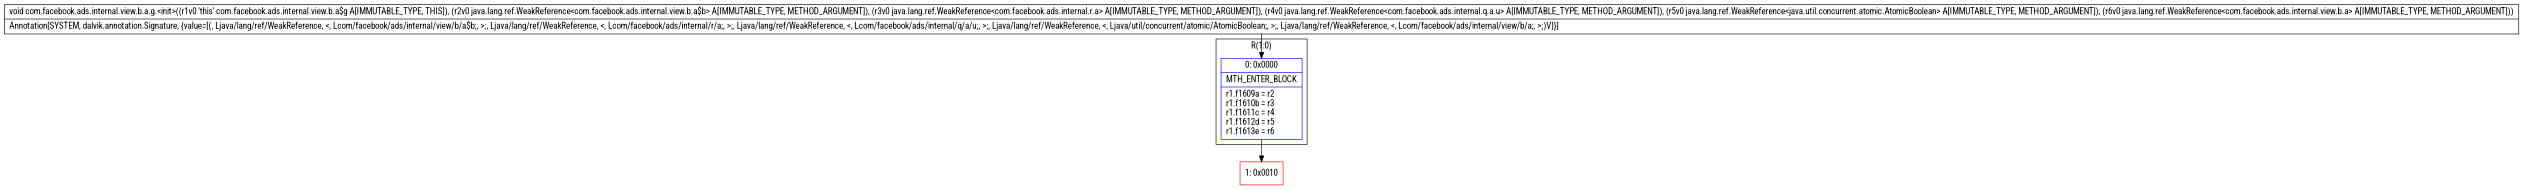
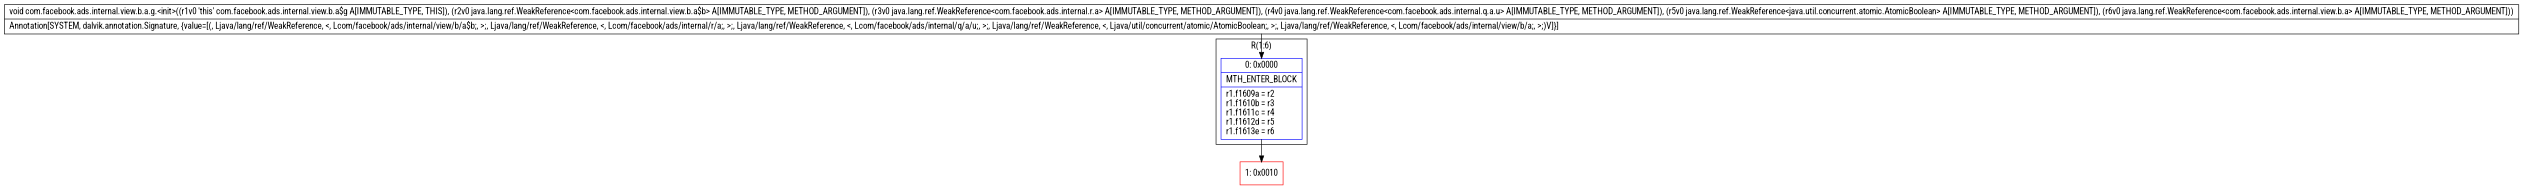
cluster "R(1:0)": label "R(1:0)" -> "R(1:6)"
